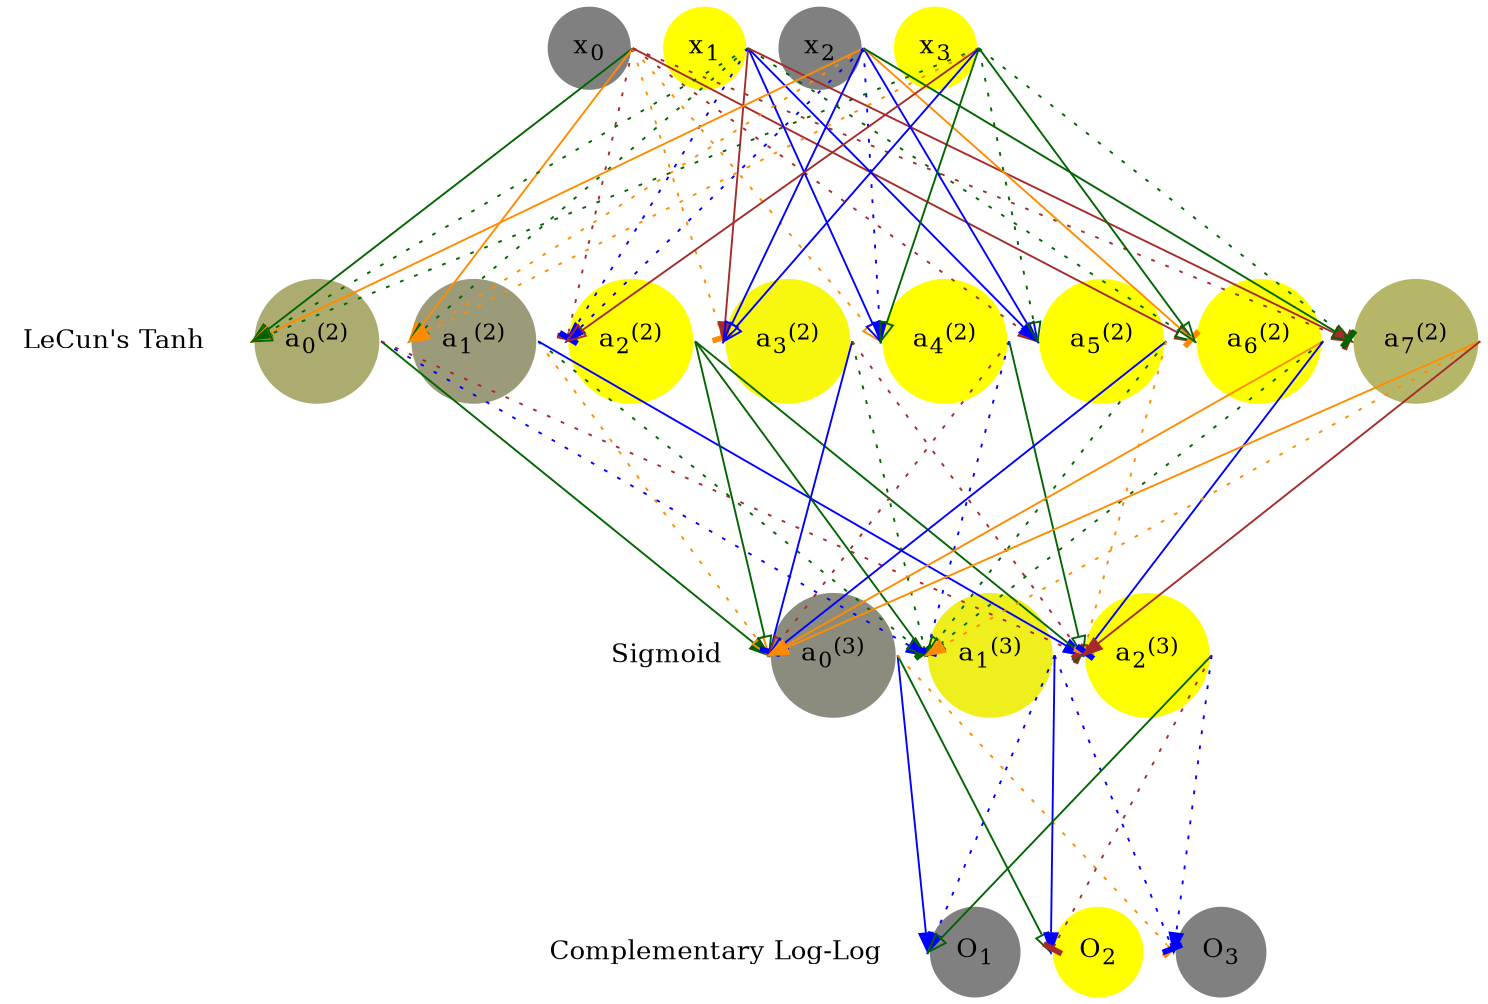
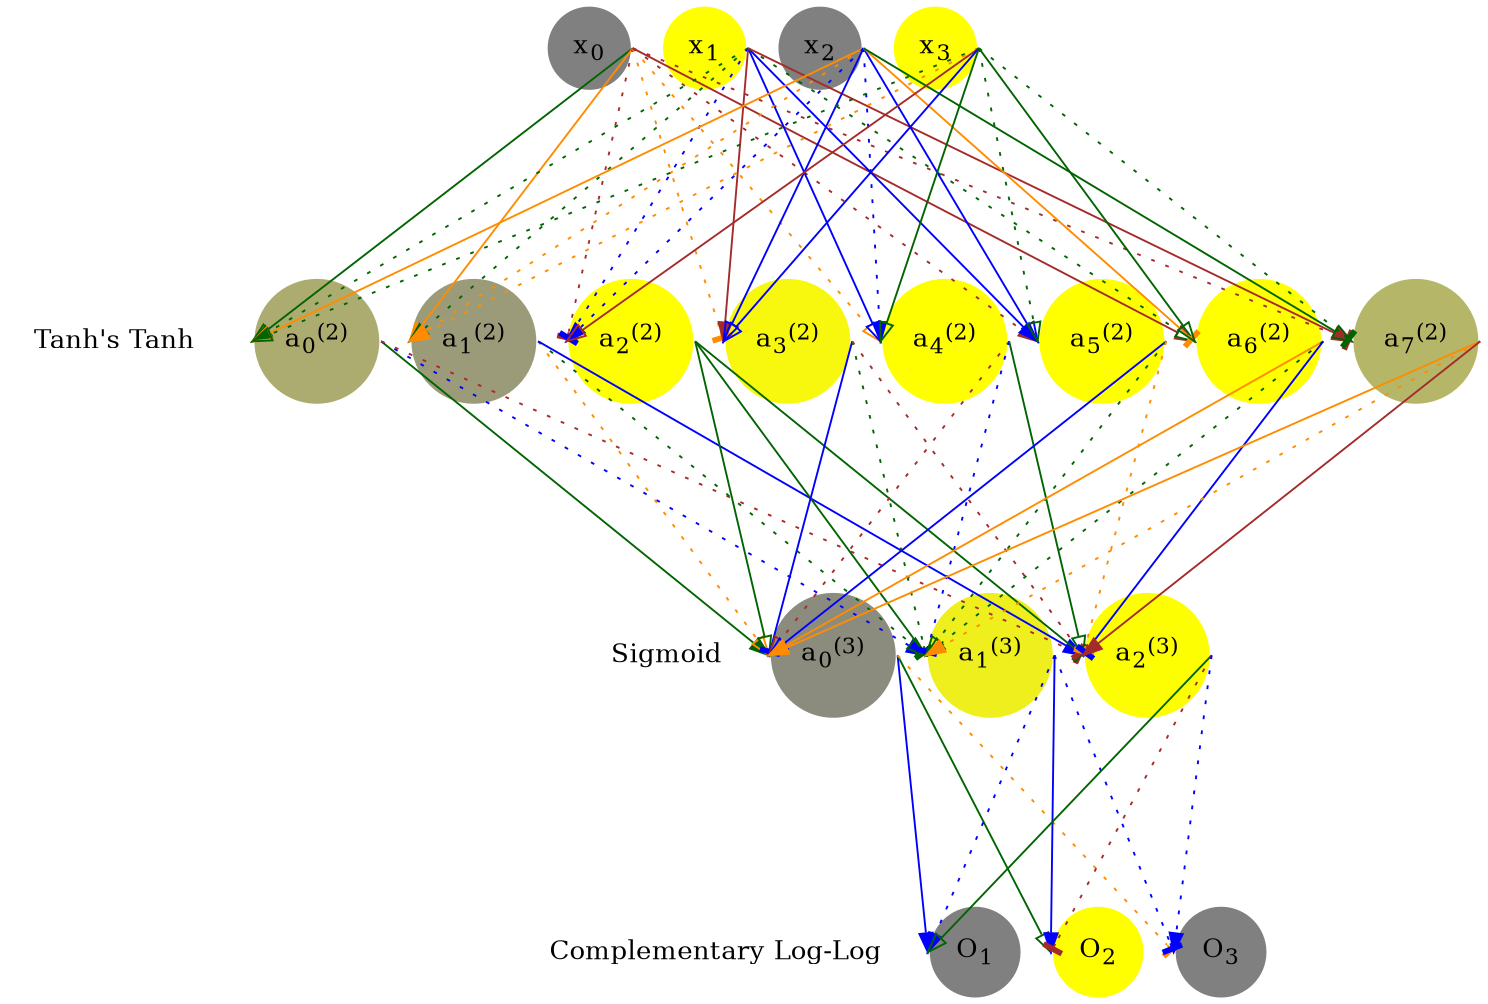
node "LeCun's Tanh": label "LeCun's Tanh" -> "Tanh's Tanh"
